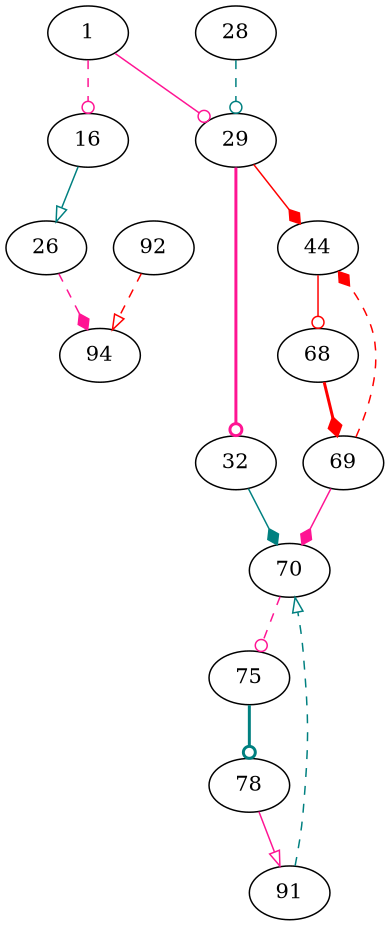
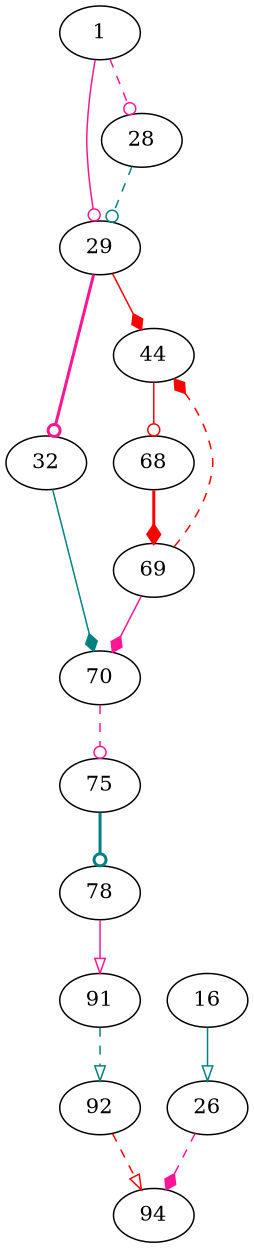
edge "1" -> "16": now "1" -> "28"
edge "91" -> "70": now "91" -> "92"
